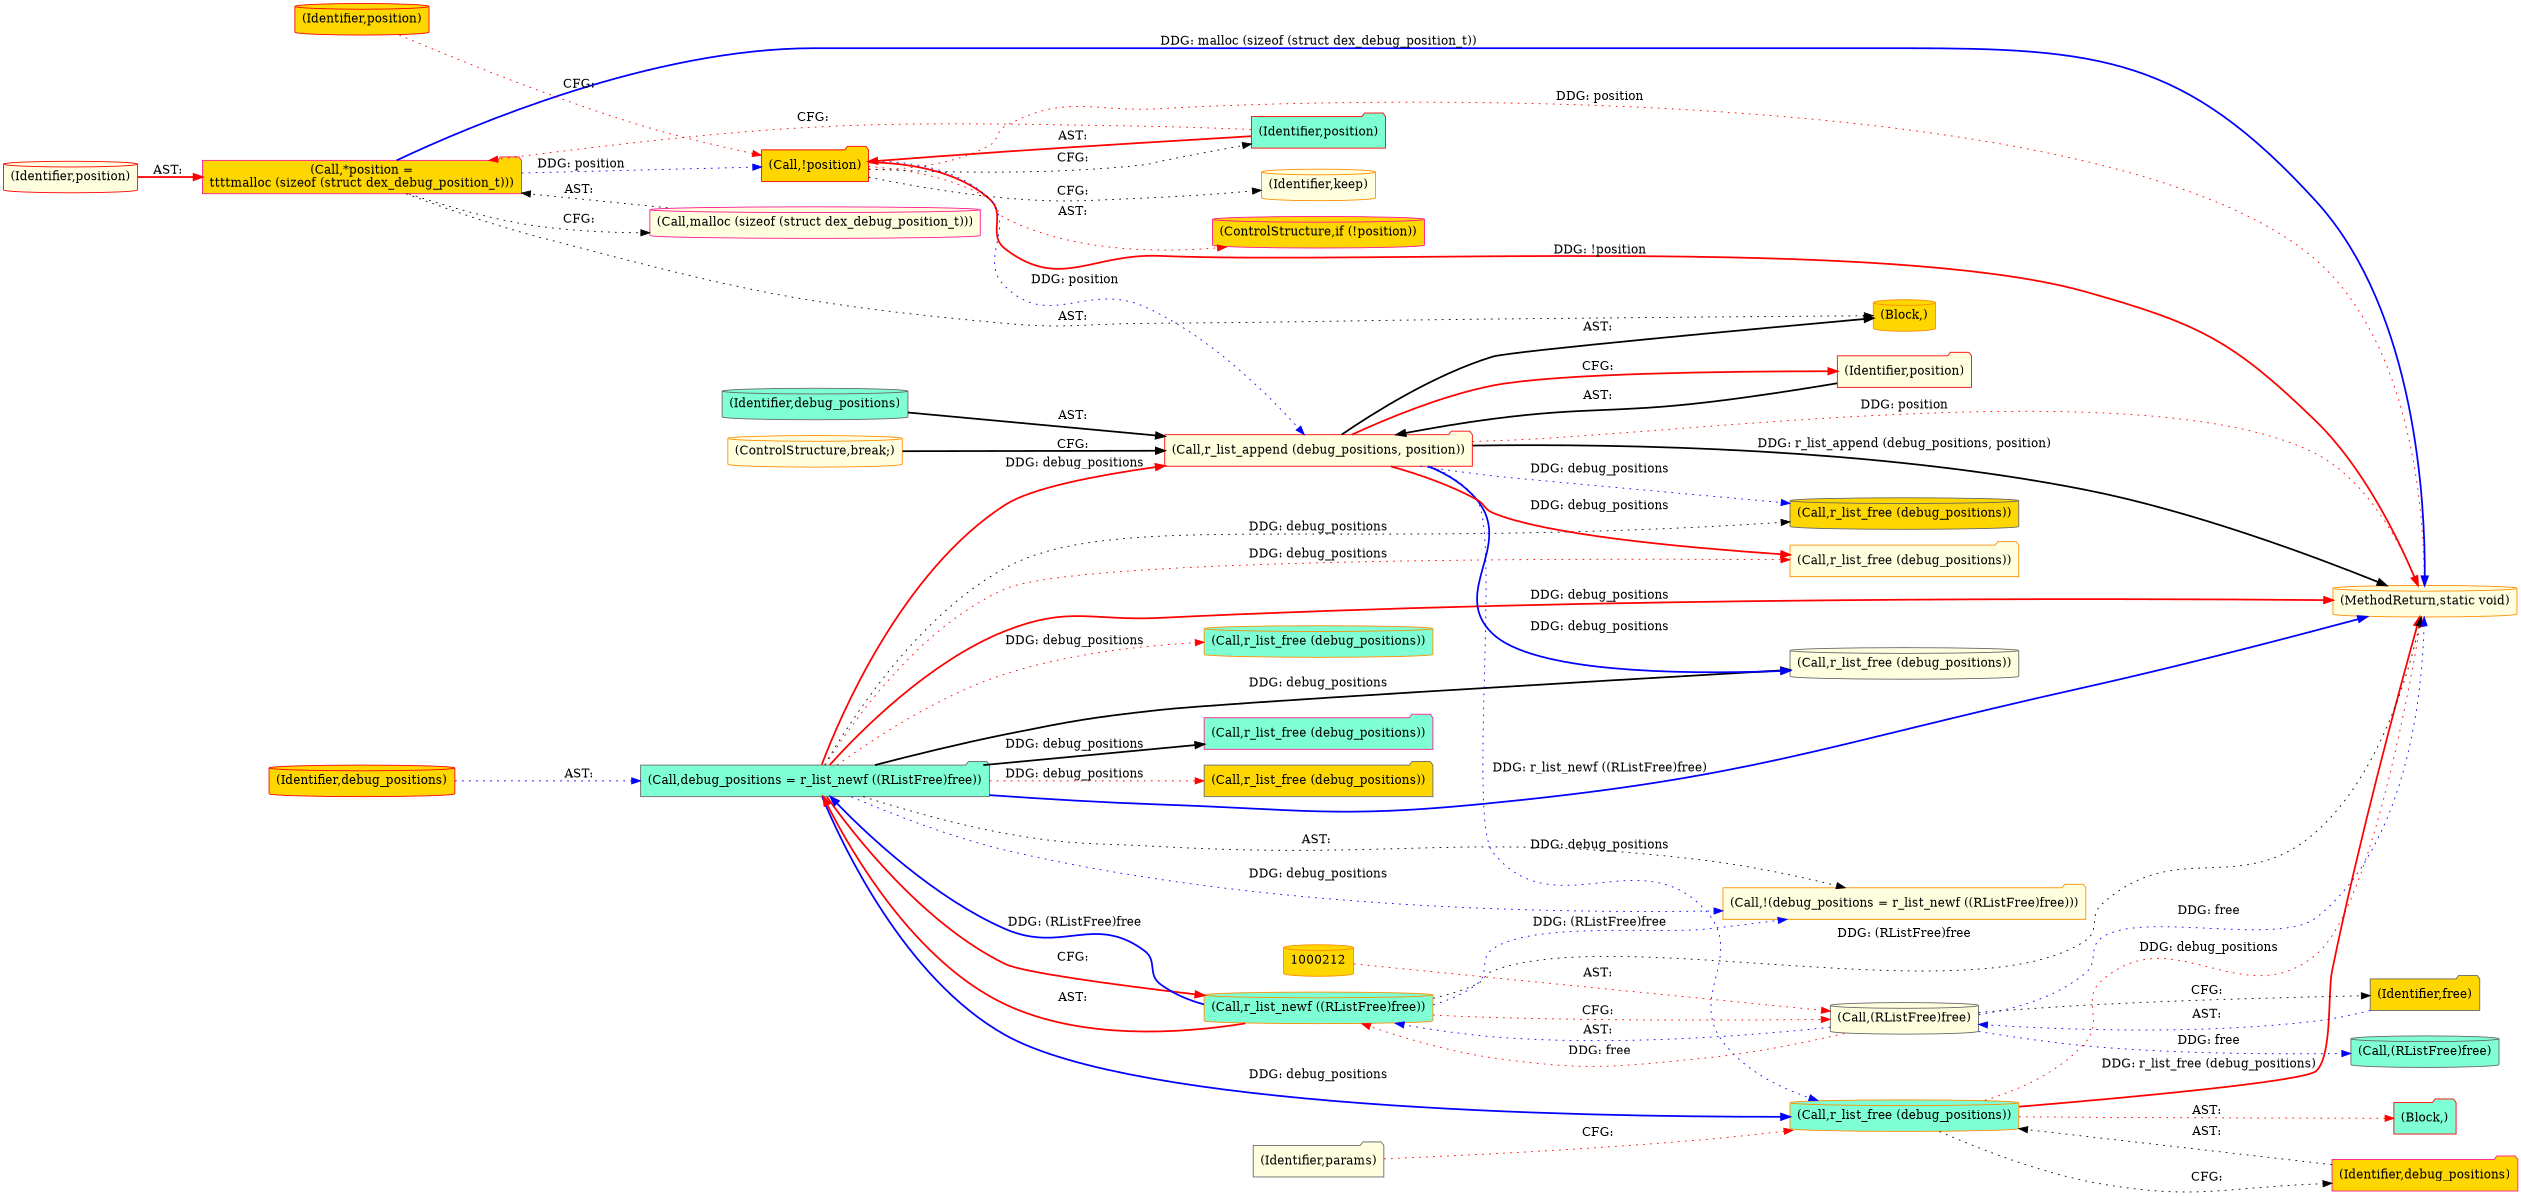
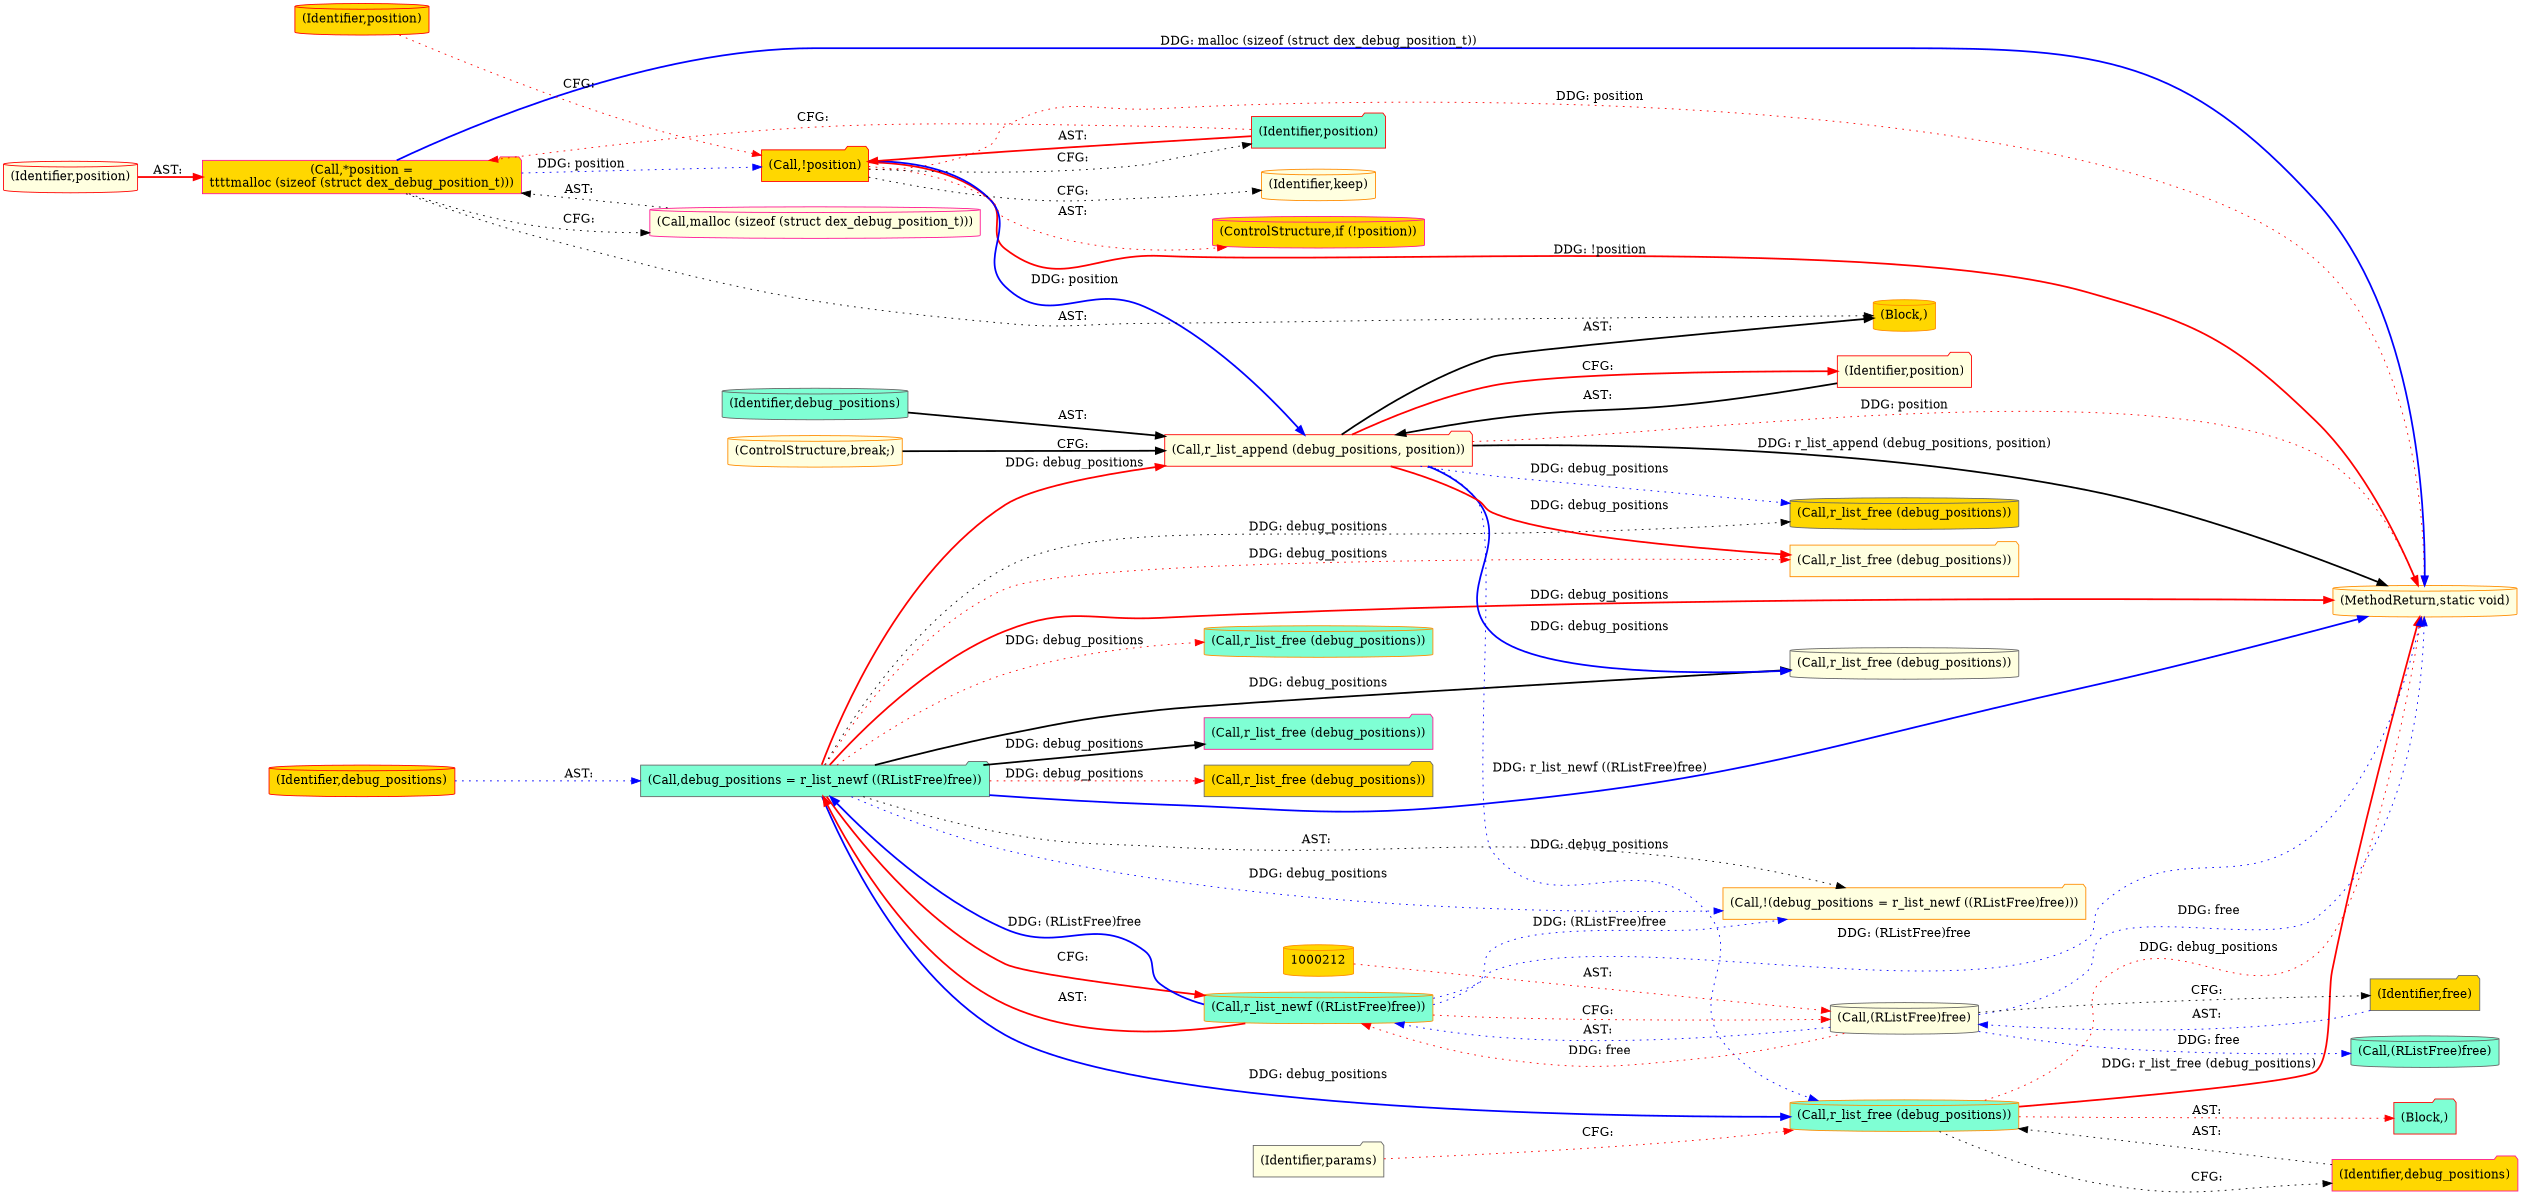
edge "(Call,!position)" -> "(Call,r_list_append (debug_positions, position))": style dotted -> bold
edge "(Call,r_list_newf ((RListFree)free))" -> "(MethodReturn,static void)": color black -> blue
